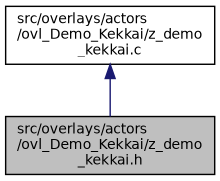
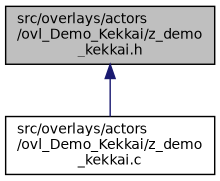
edge "src/overlays/actors /ovl_Demo_Kekkai/z_demo _kekkai.h" -> "src/overlays/actors /ovl_Demo_Kekkai/z_demo _kekkai.c": reversed
